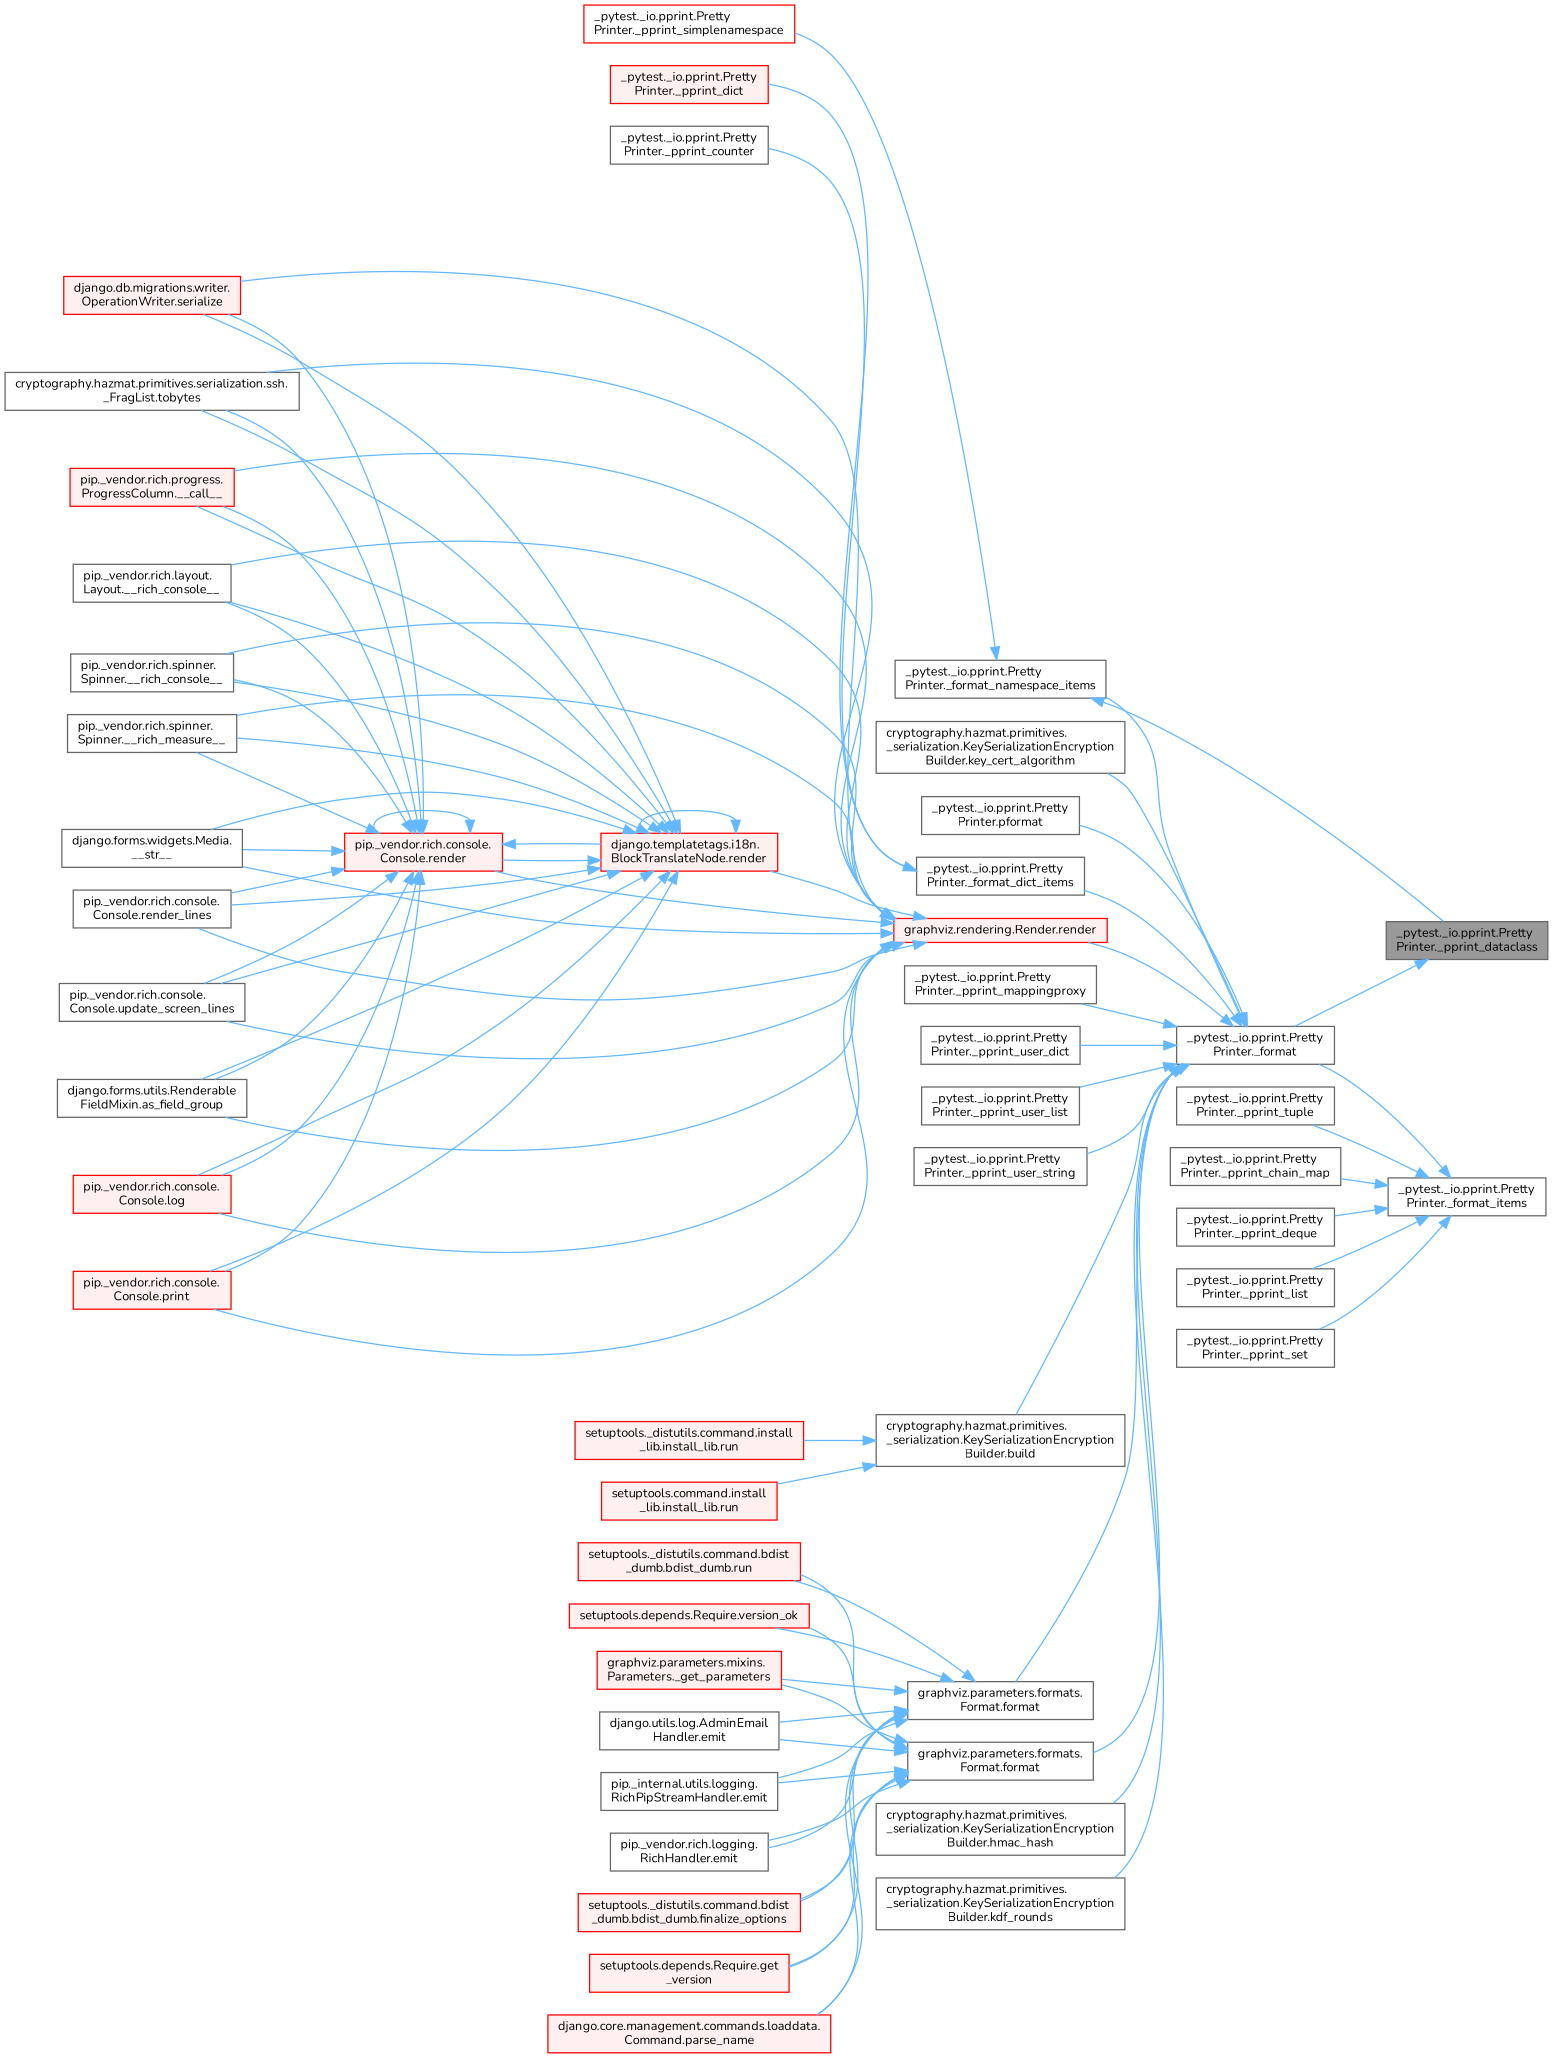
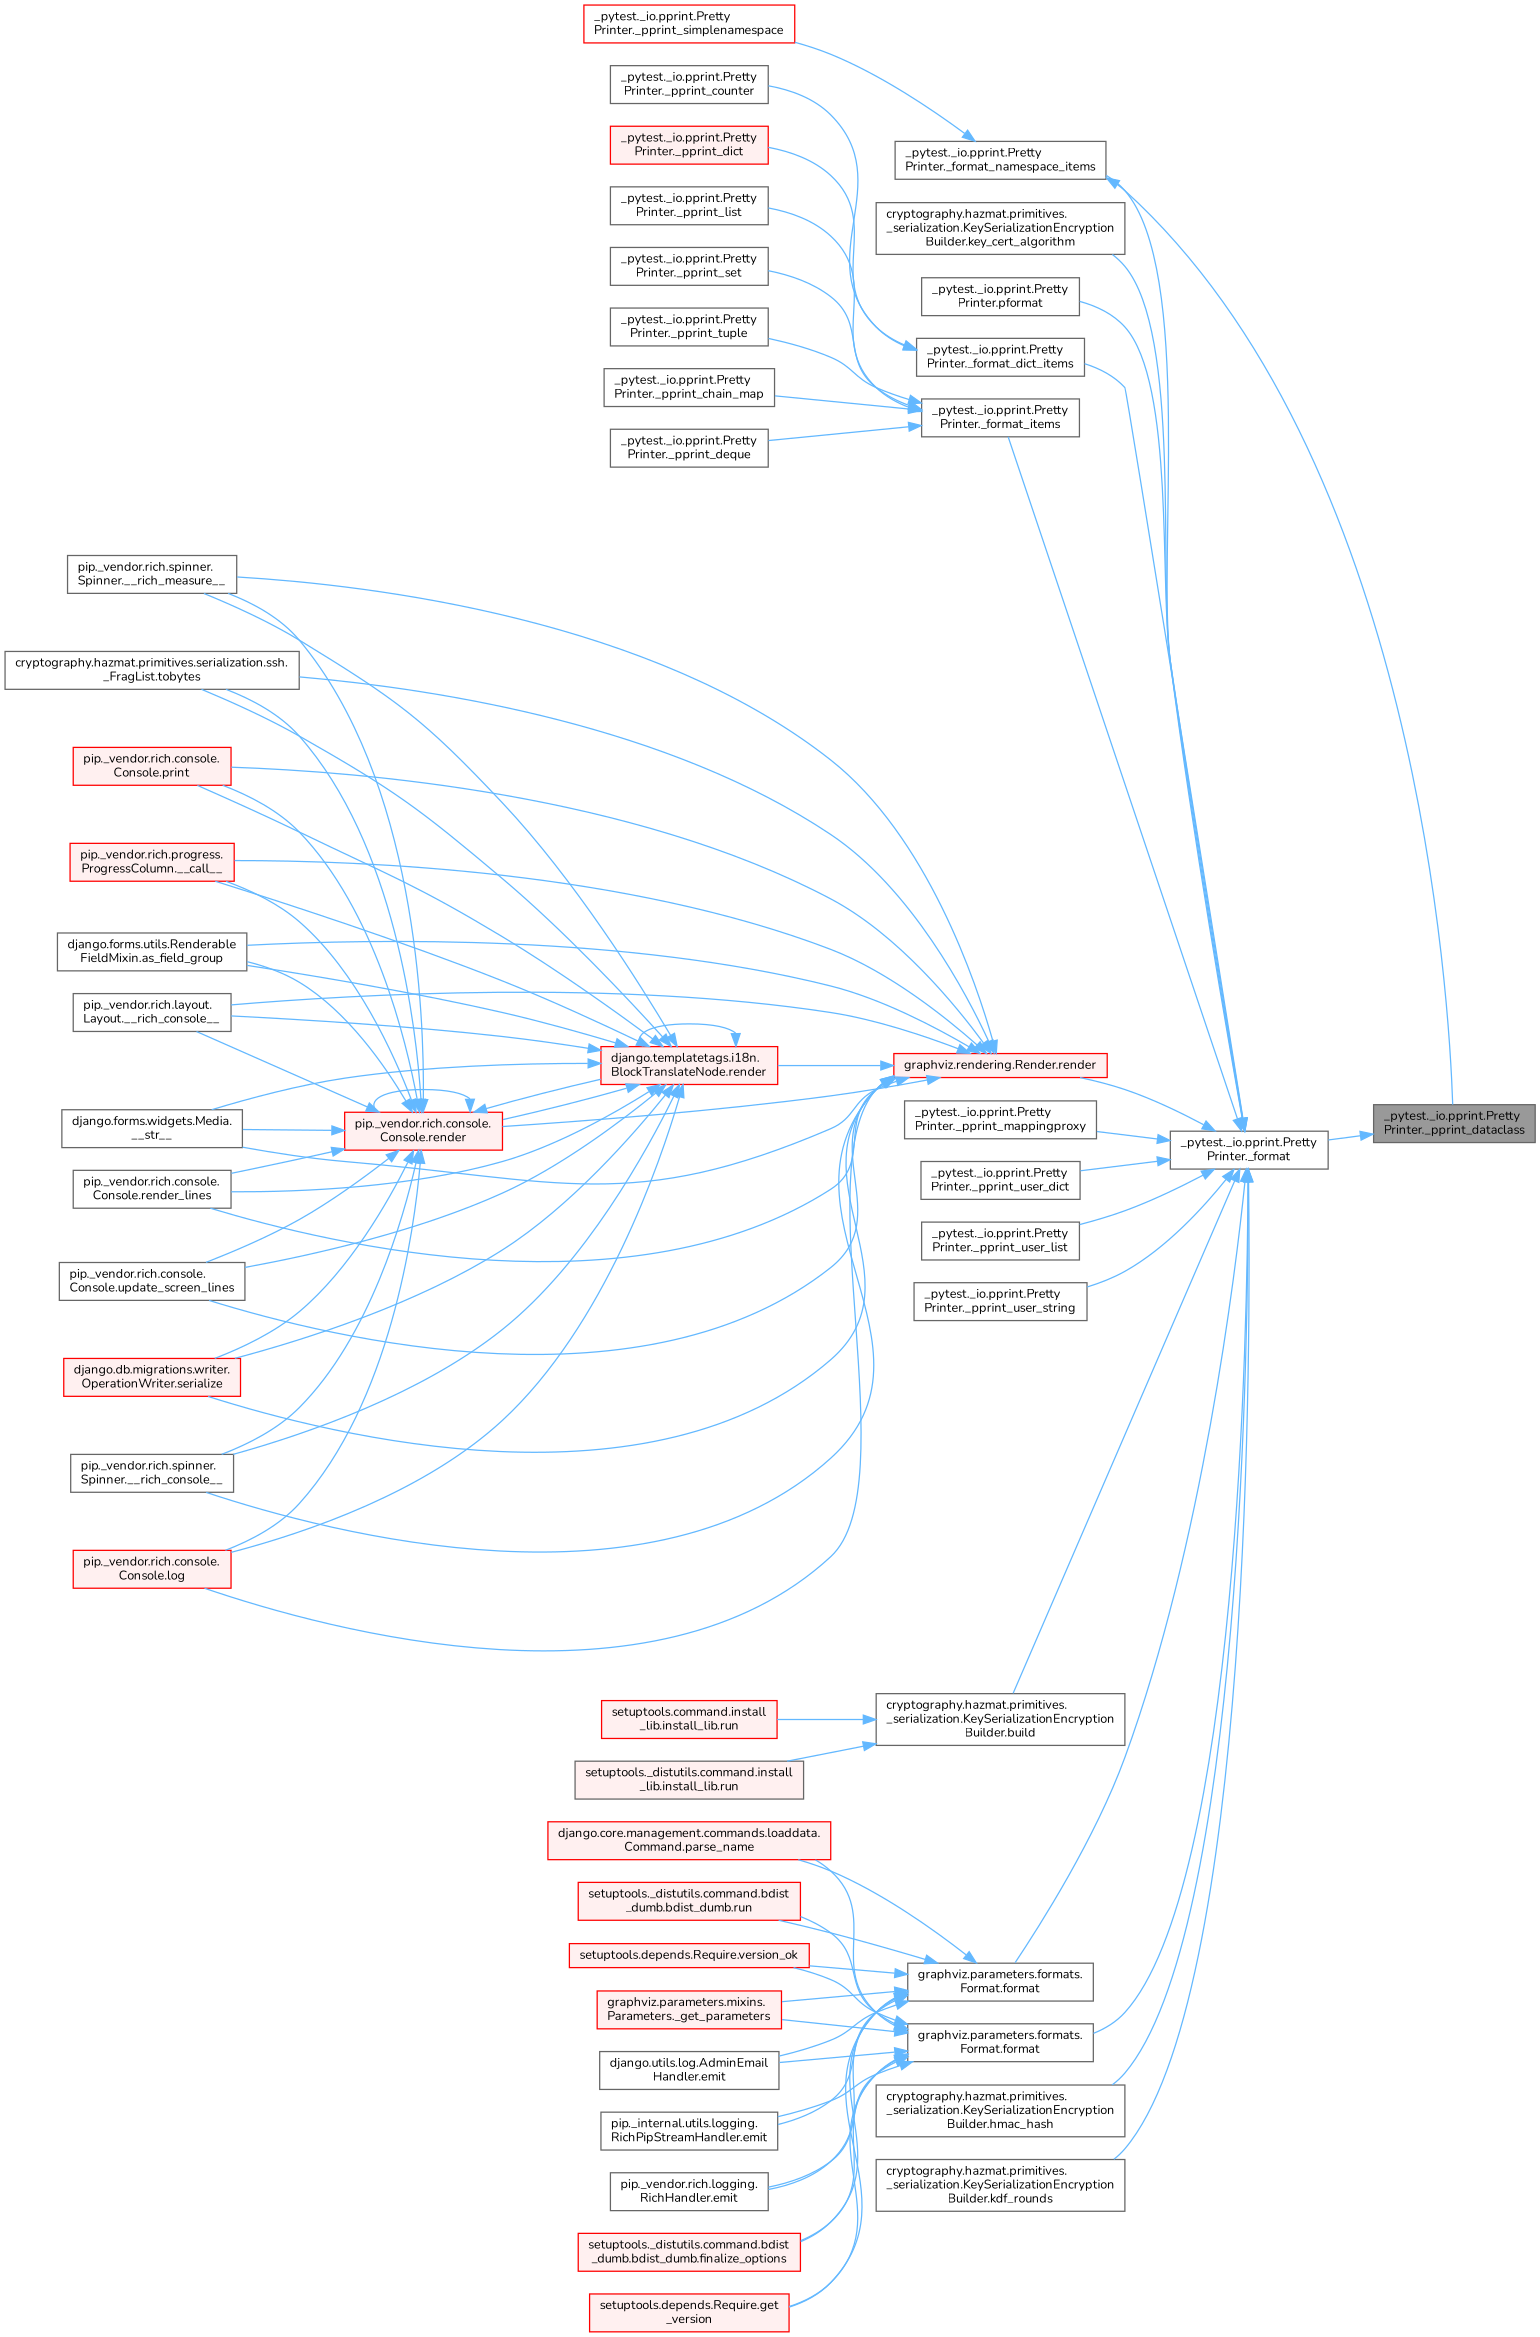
edge "_pytest._io.pprint.Pretty Printer._format" -> "_pytest._io.pprint.Pretty Printer._format_items": reversed
node "setuptools._distutils.command.install _lib.install_lib.run": color red -> grey40
